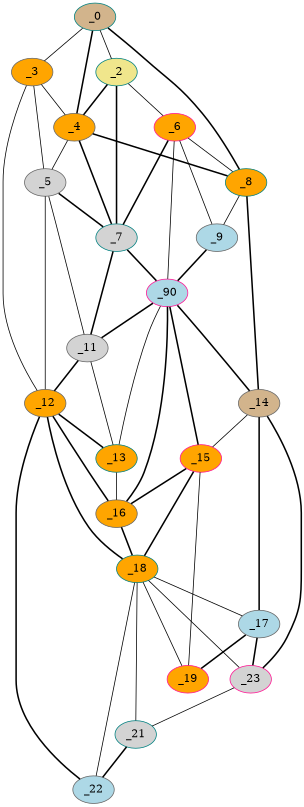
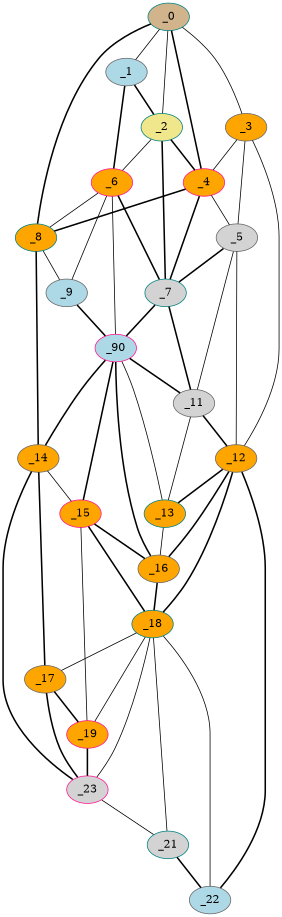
node "_1": added
node "_4": color gray40 -> deeppink
node "_14": fillcolor tan -> orange
node "_17": fillcolor lightblue -> orange
edge "_19" -- "_23": added
